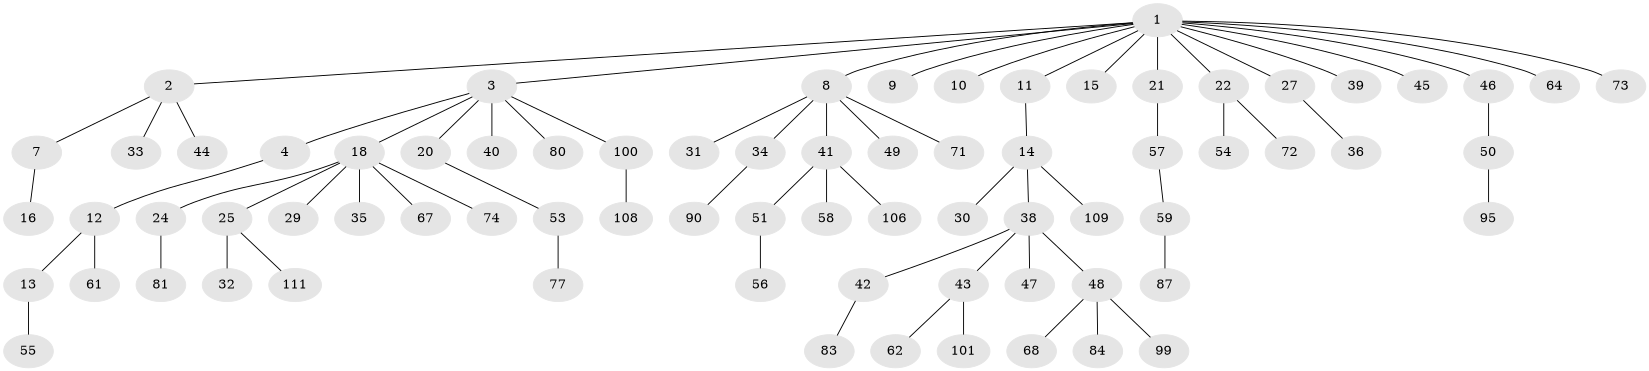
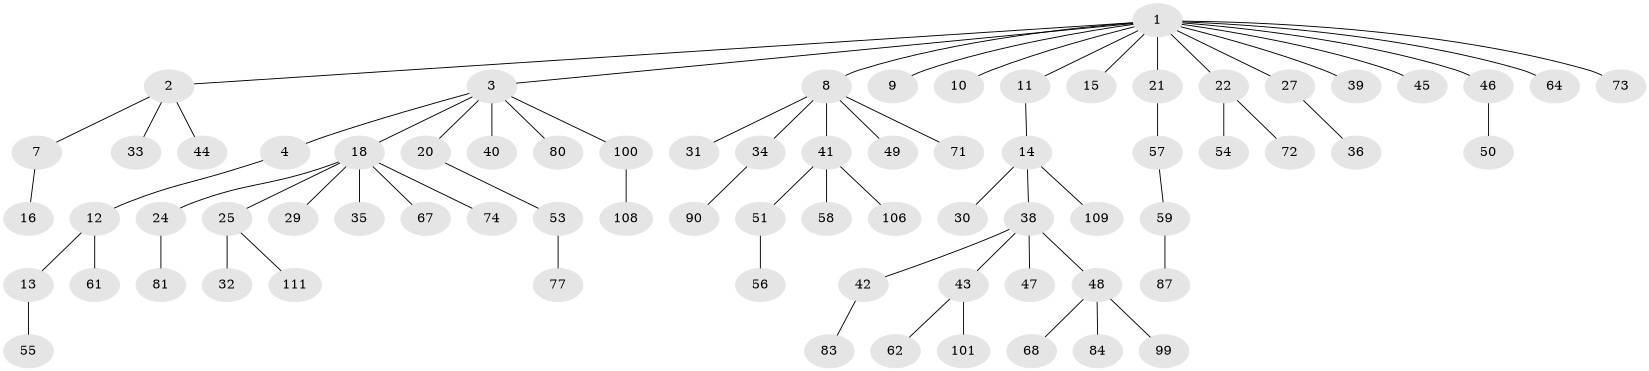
node "95": removed
